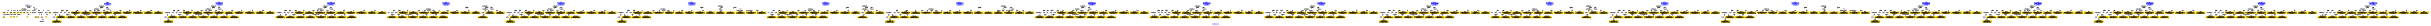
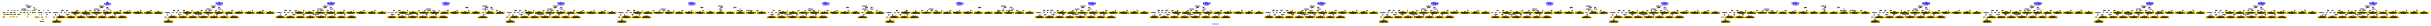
node "materials": removed
node "accessionNumber": fillcolor lightgray -> gold
node "imageURL": fillcolor gold -> lightgray
node "relatedArtworksURL": fillcolor lightgray -> gold
